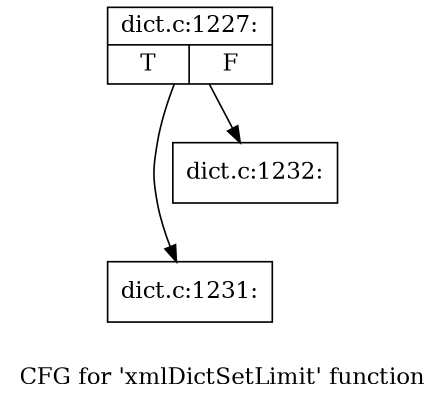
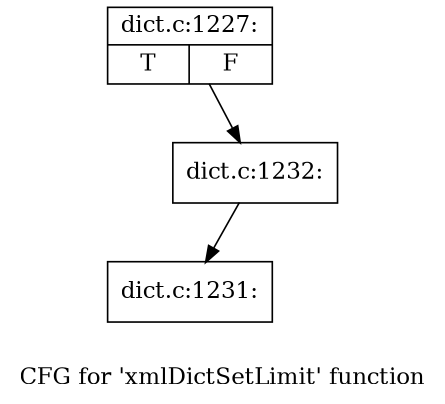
edge "dict.c:1227:" -> "dict.c:1231:": now "dict.c:1232:" -> "dict.c:1231:"
